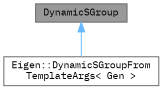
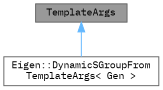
node "DynamicSGroup": label "DynamicSGroup" -> "TemplateArgs"
